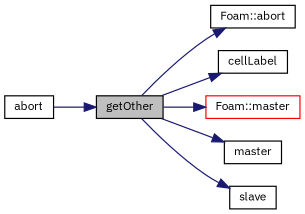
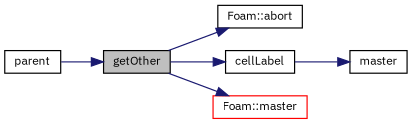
node "abort": label "abort" -> "parent"
edge "getOther" -> "master": now "cellLabel" -> "master"
node "slave": removed
